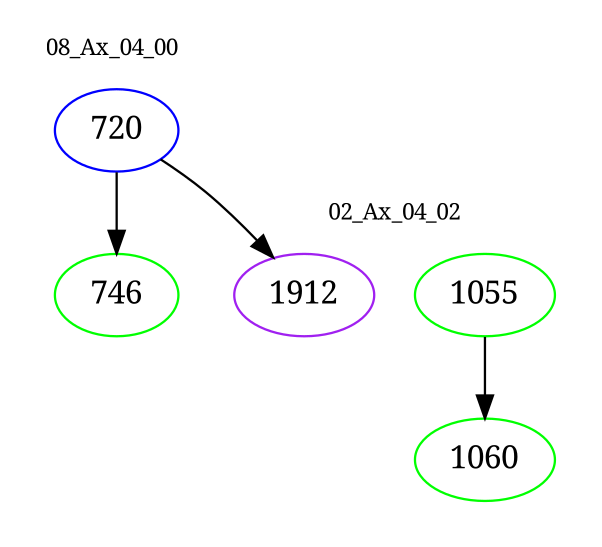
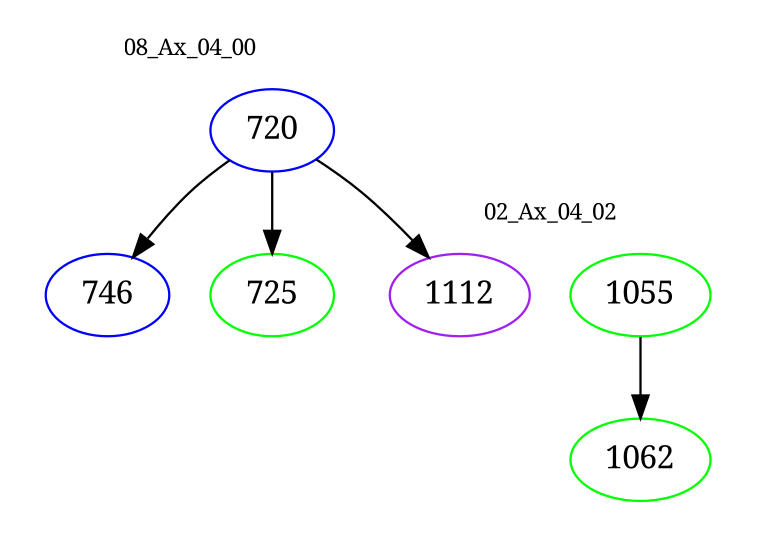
node "746": color green -> blue
node "725": added
node "1912": label "1912" -> "1112"
node "1060": label "1060" -> "1062"
